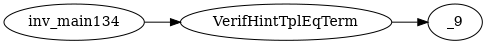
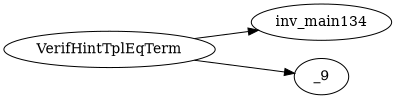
edge "inv_main134" -> "VerifHintTplEqTerm": reversed
